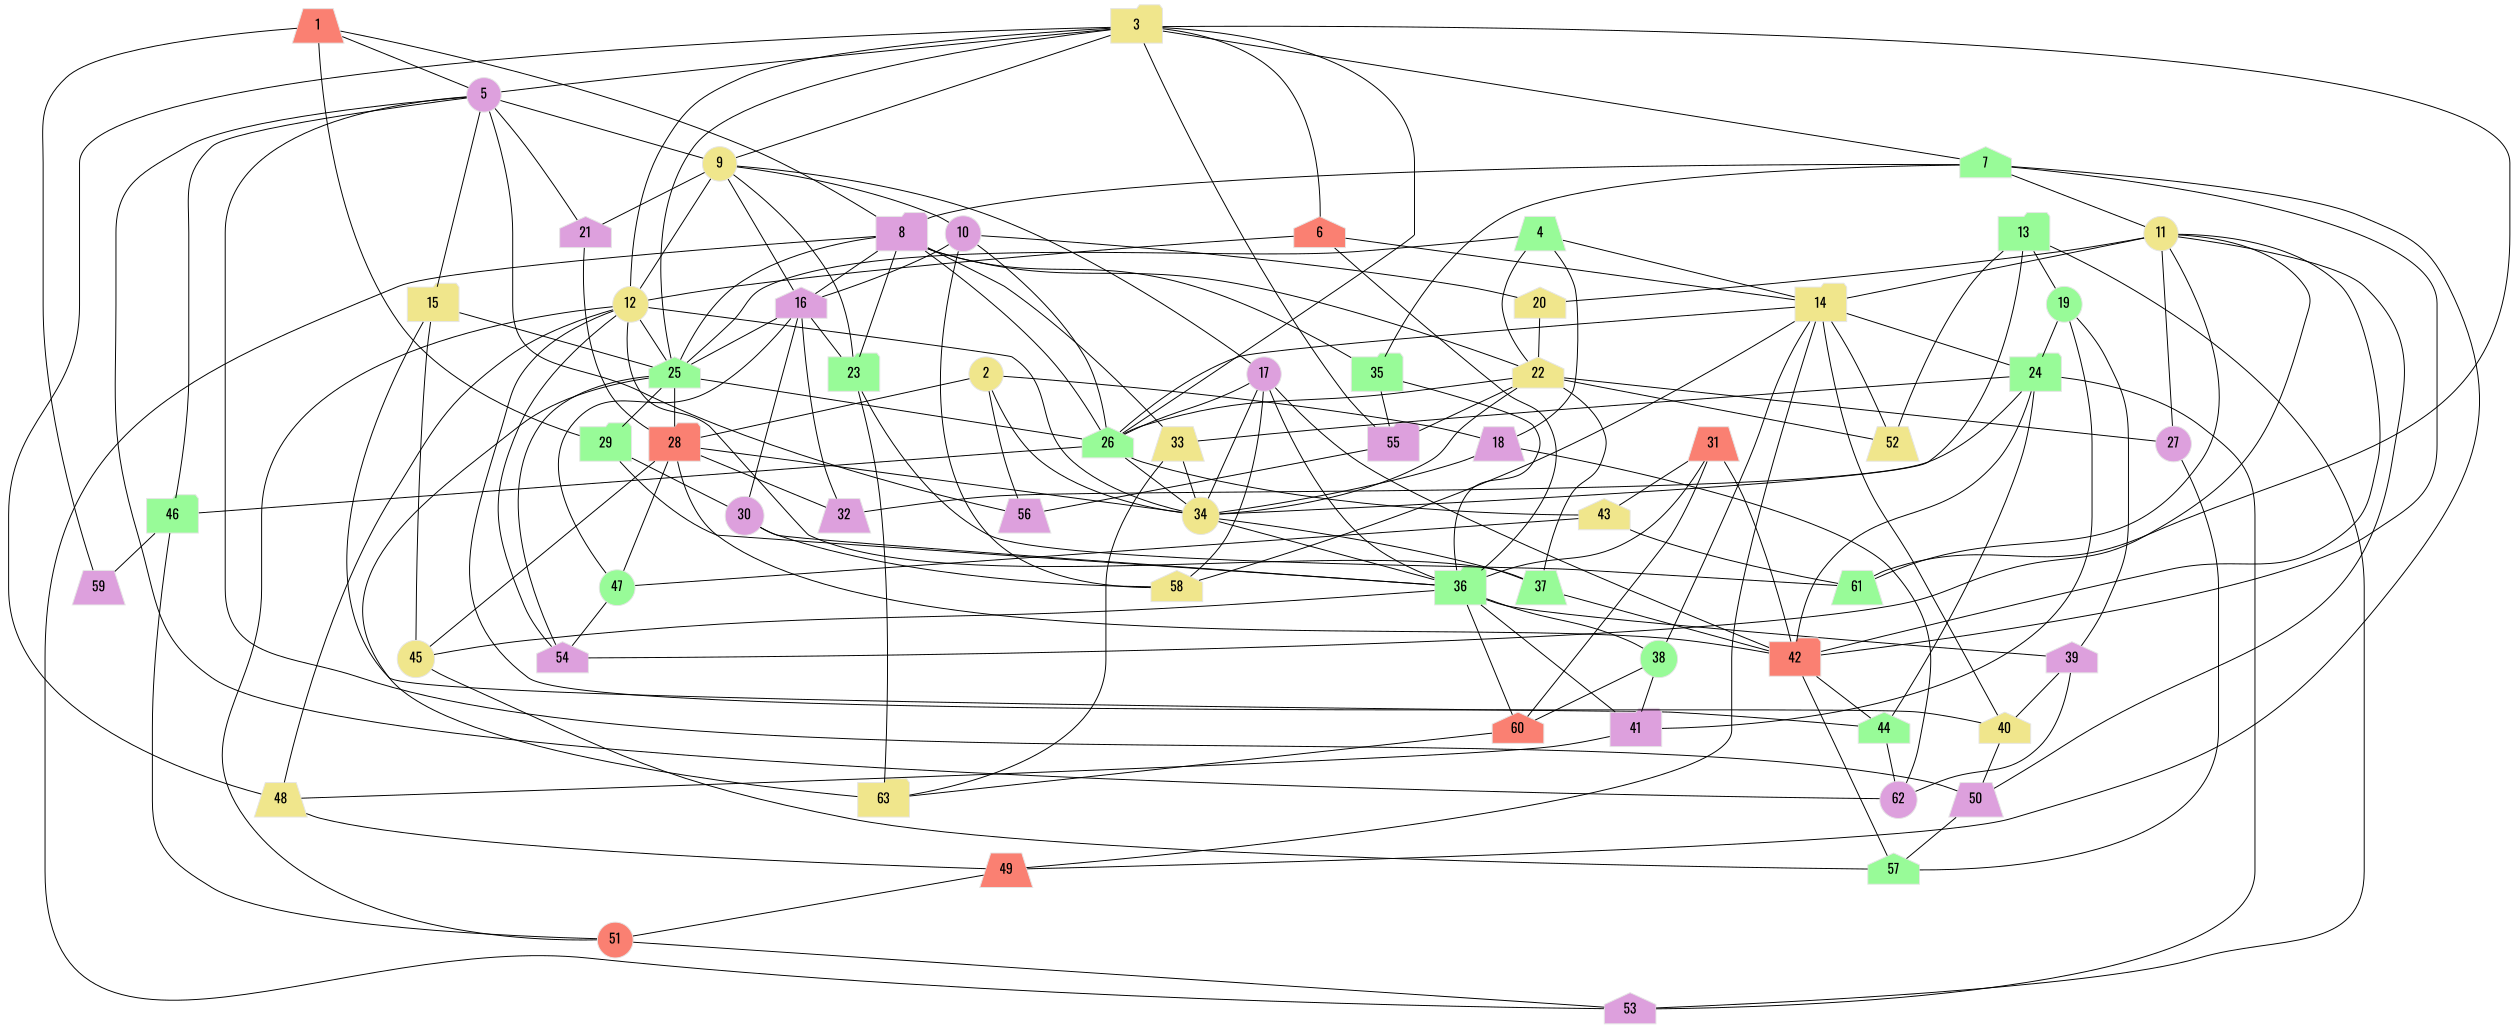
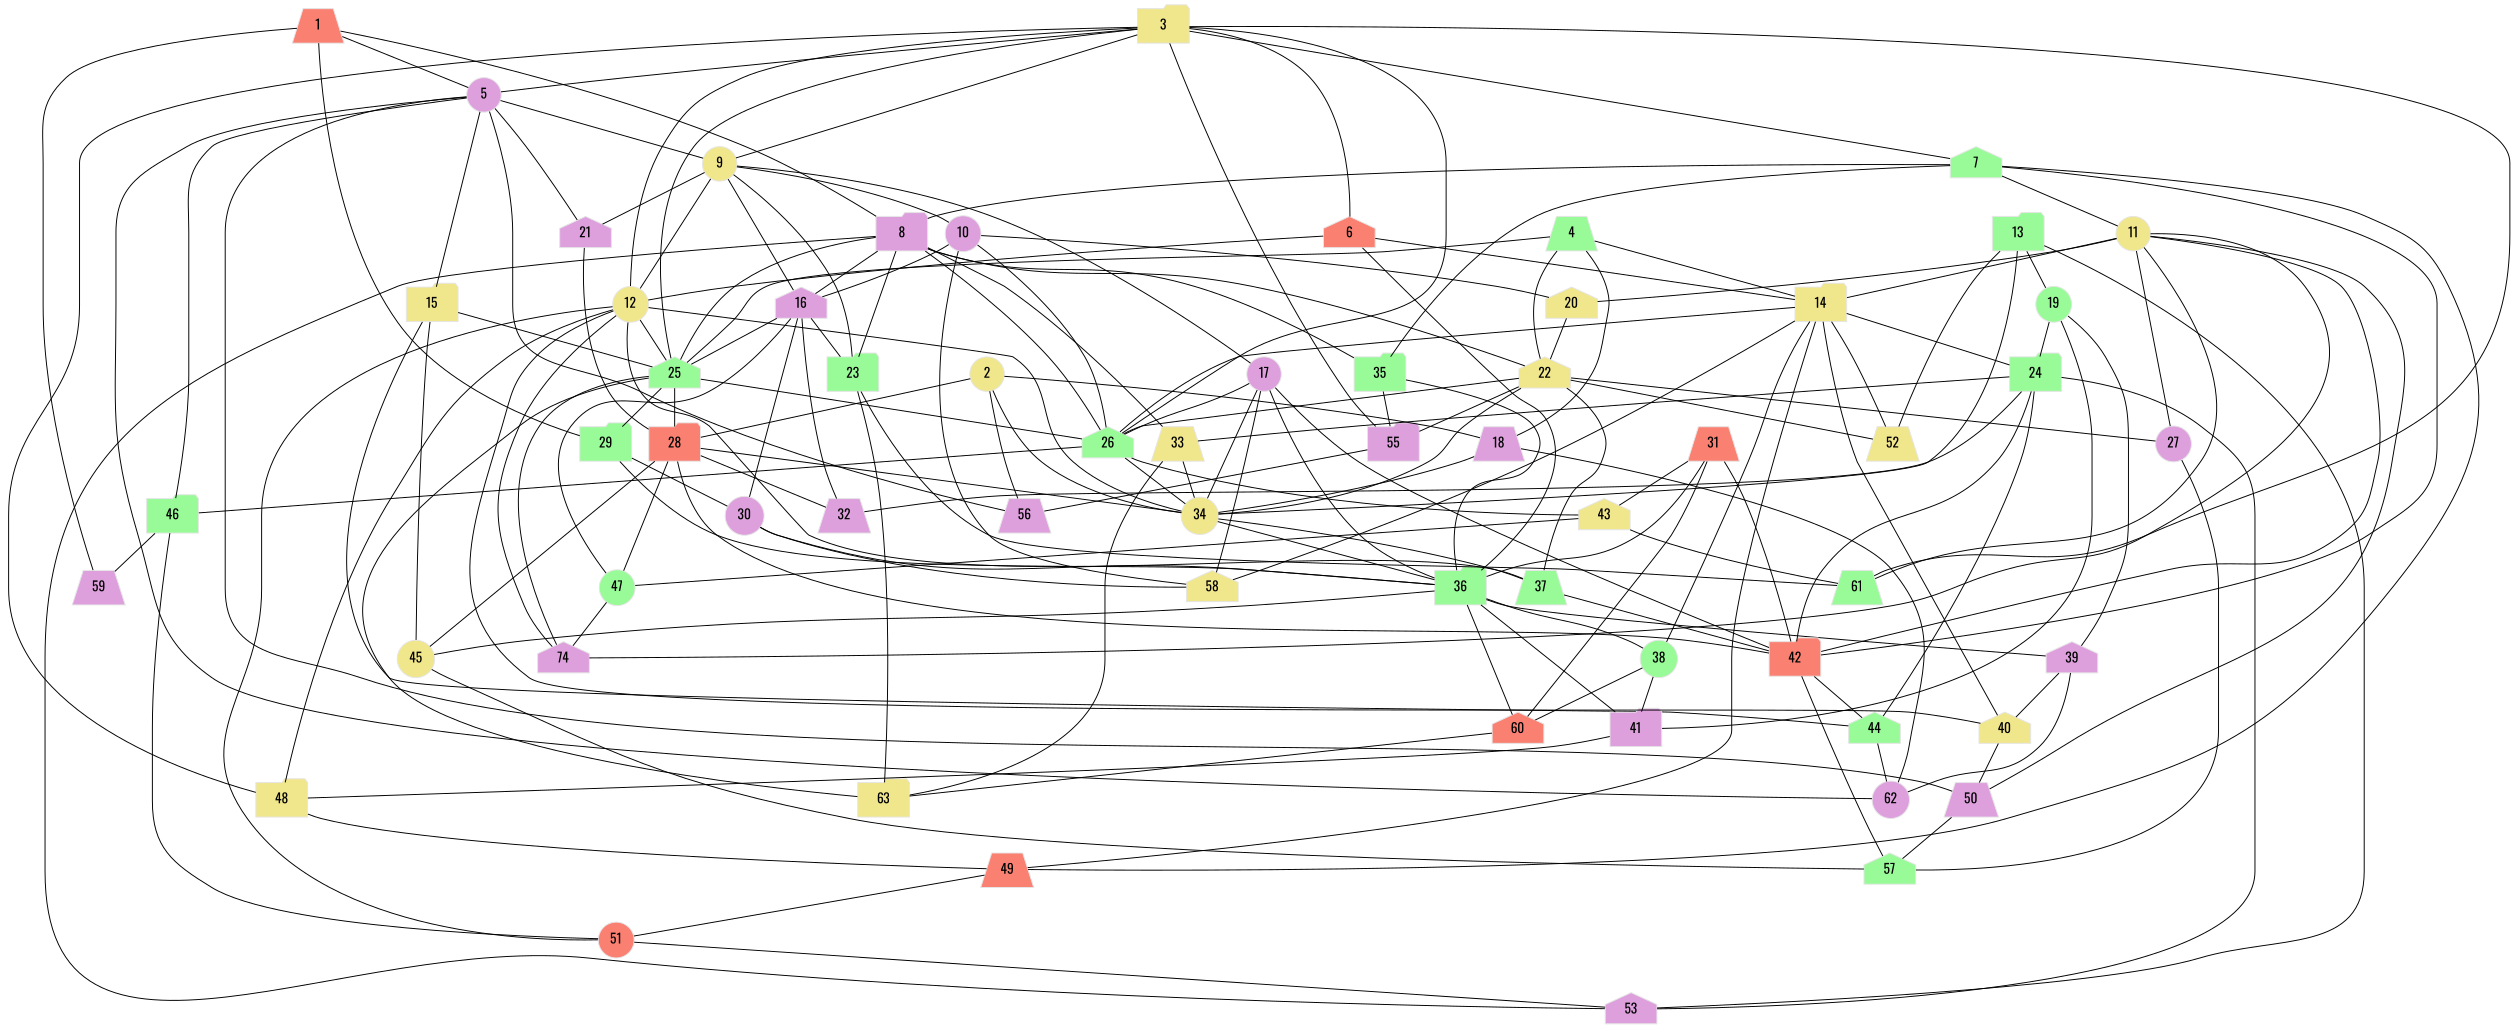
node "54": label "54" -> "74"
node "48": shape trapezium -> folder
